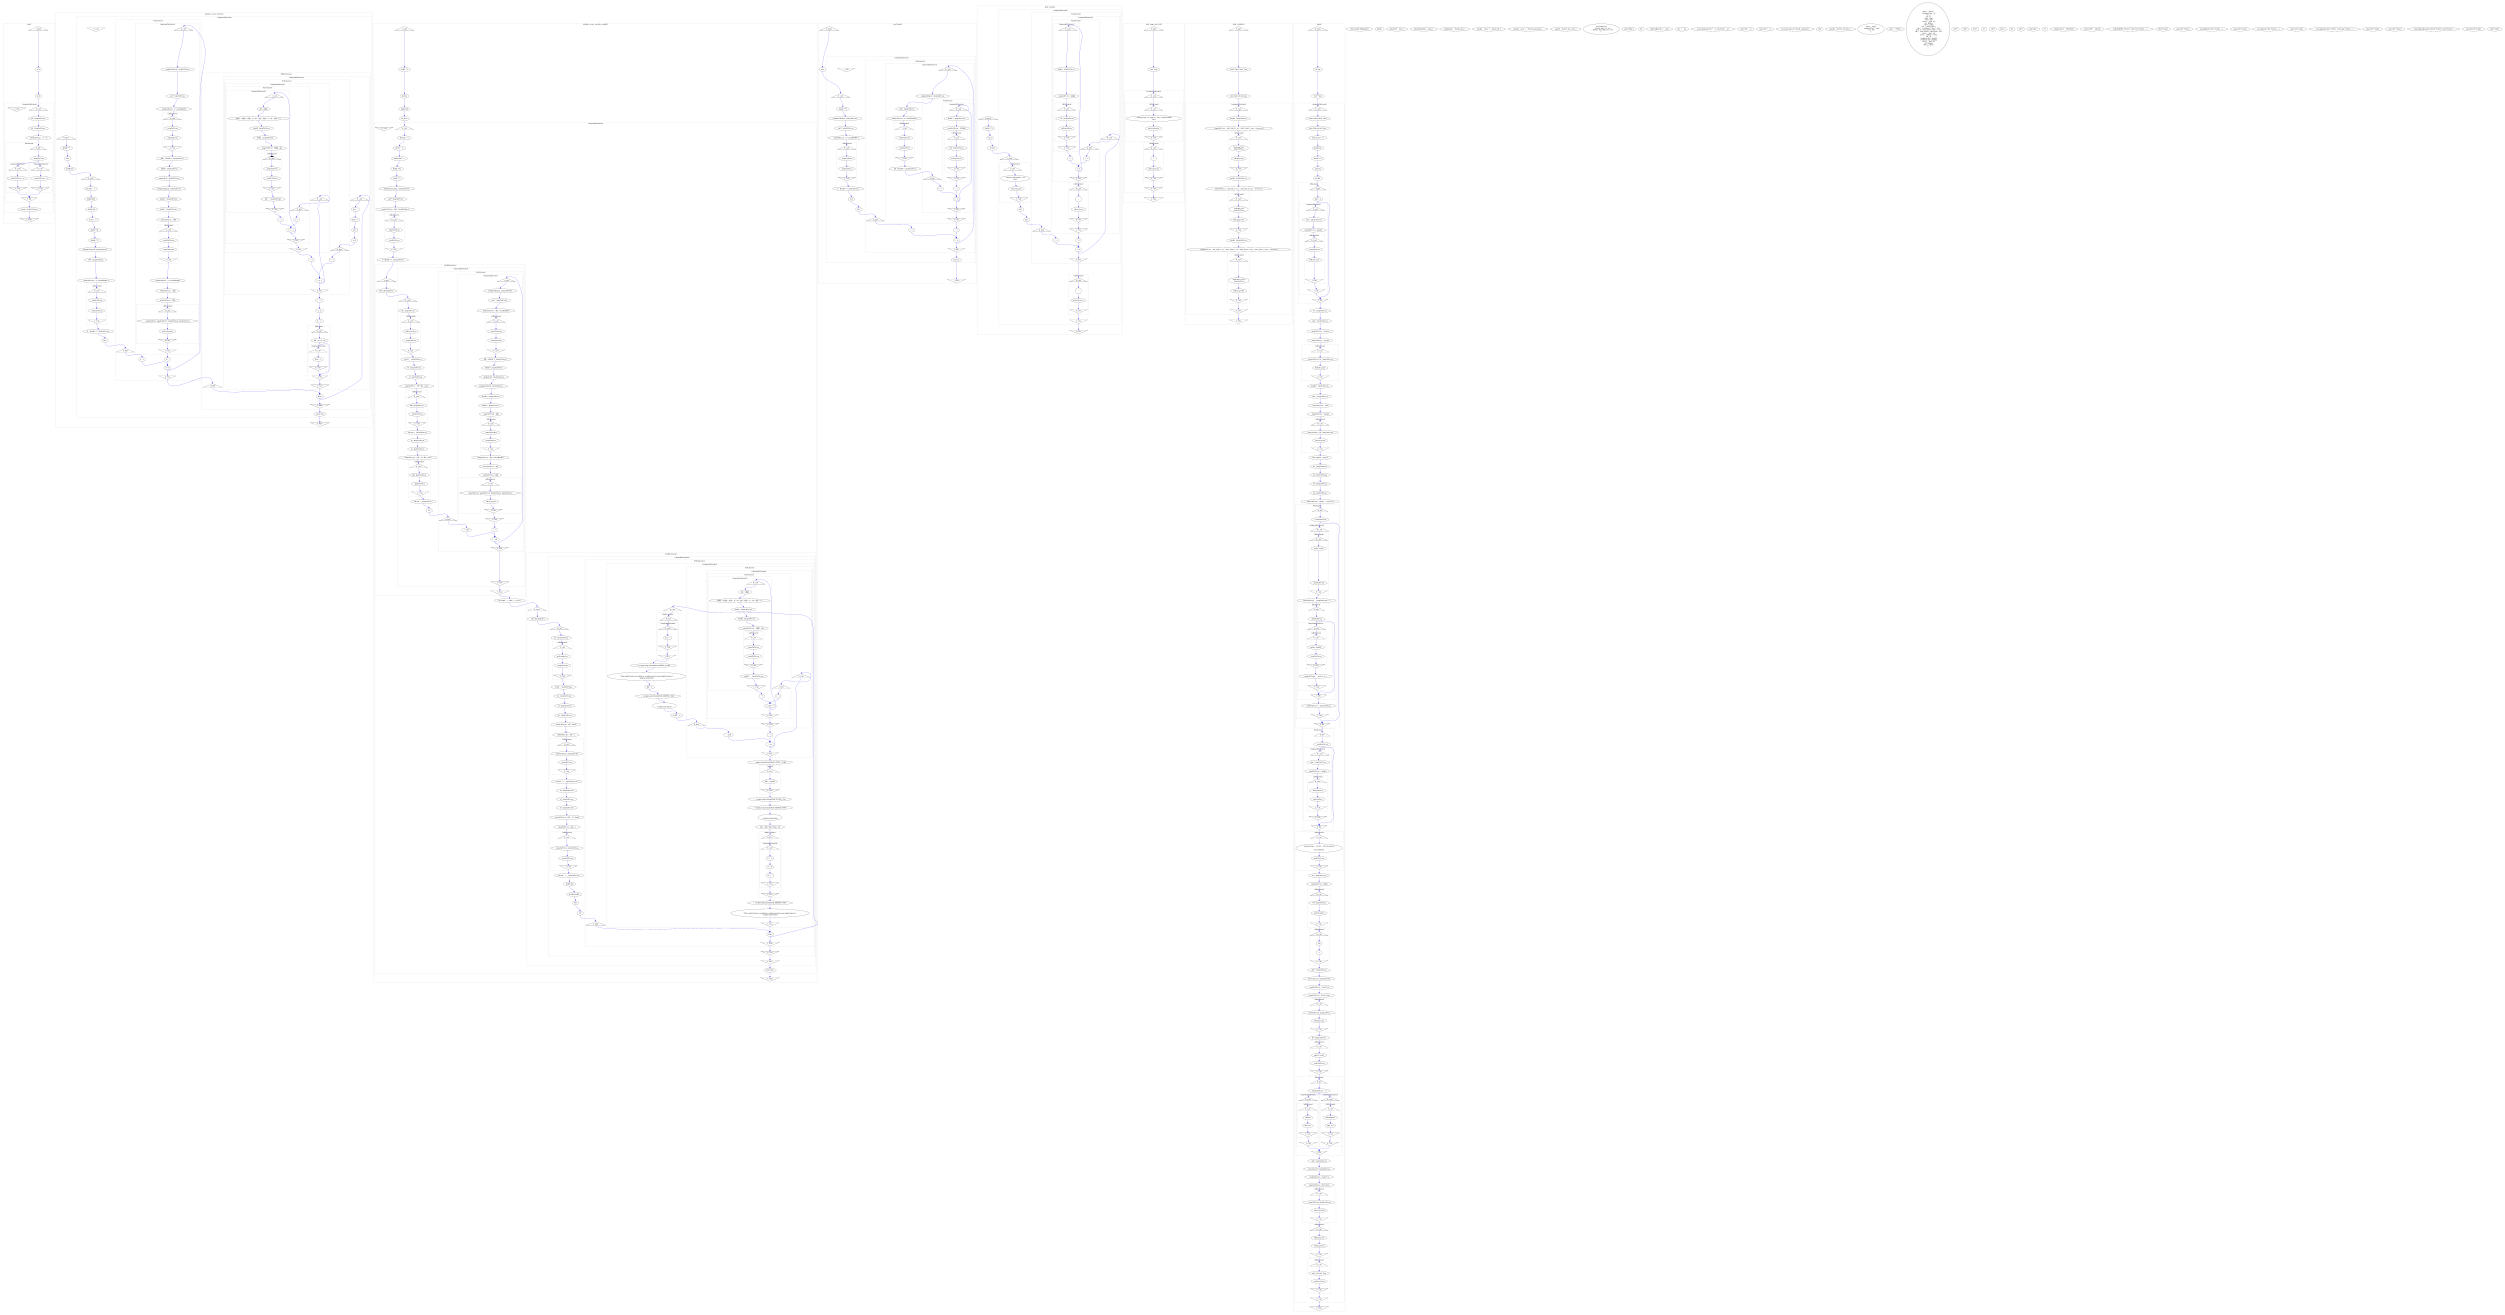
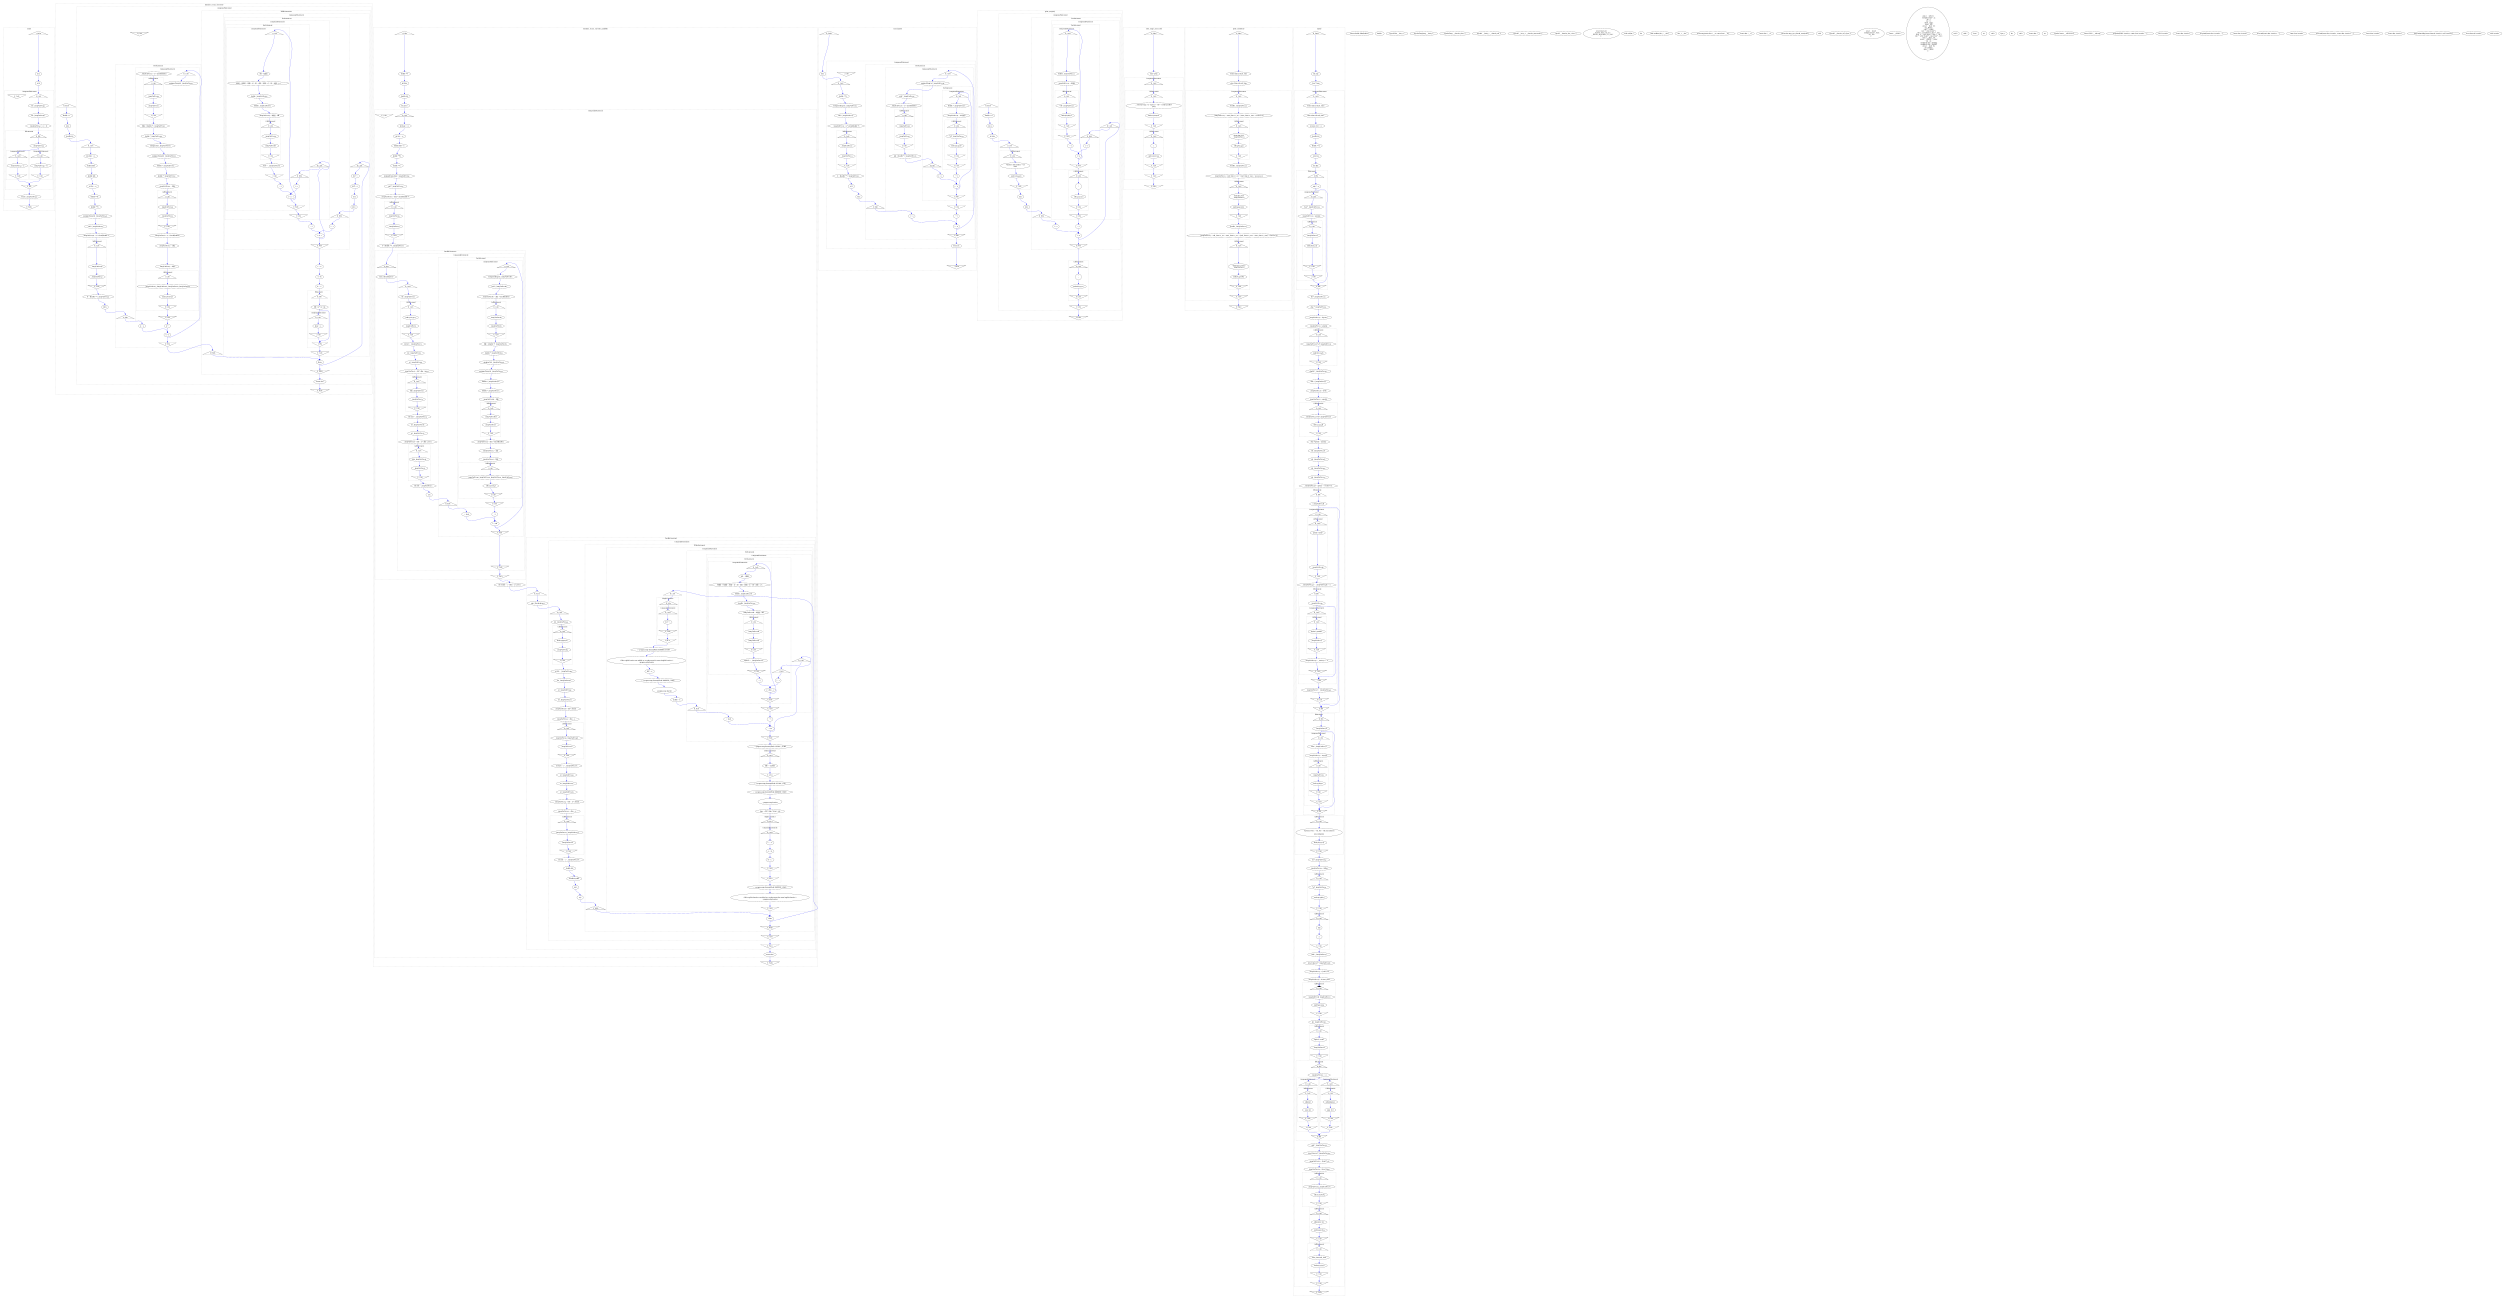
node "void *_imopVarPre151;": removed
cluster "Adimtol": label "Adimtol" -> "AtomicConstruct"
